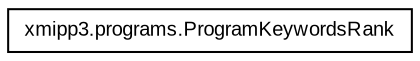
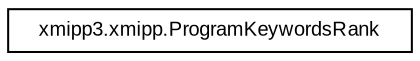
node "xmipp3.programs.ProgramKeywordsRank": label "xmipp3.programs.ProgramKeywordsRank" -> "xmipp3.xmipp.ProgramKeywordsRank"
